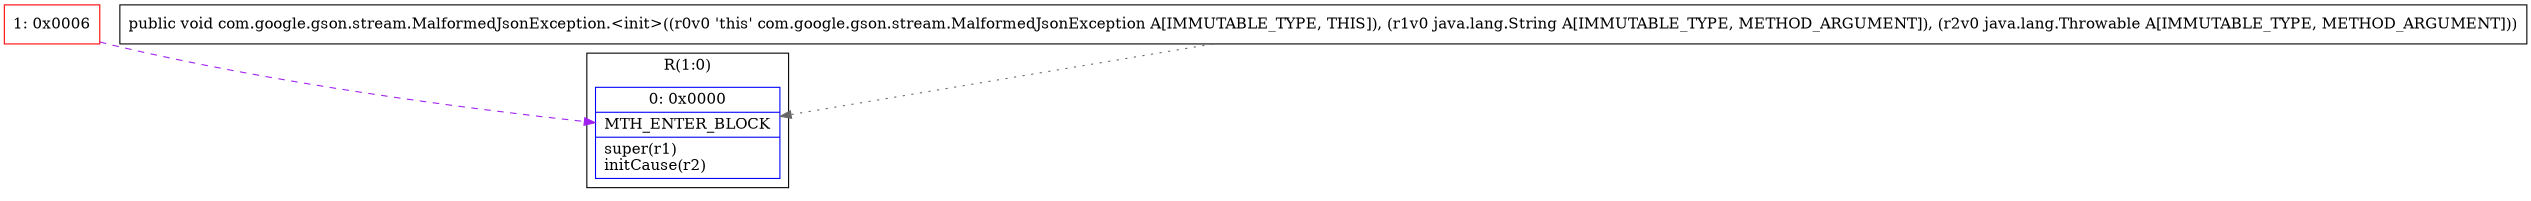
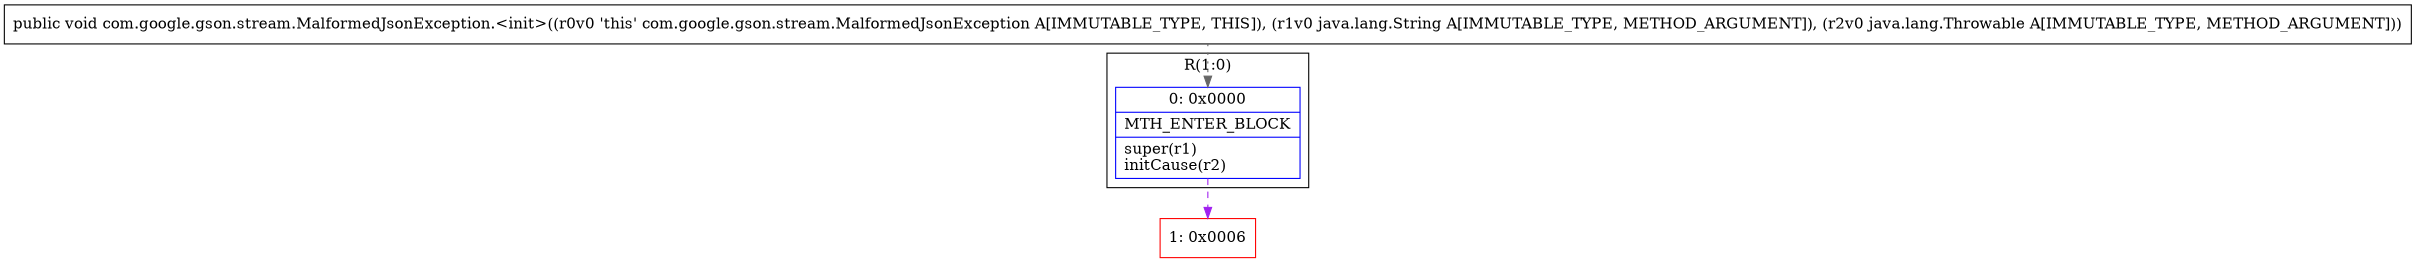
edge "1: 0x0006" -> "0: 0x0000": reversed
